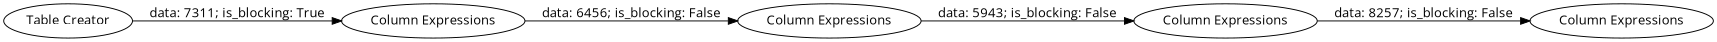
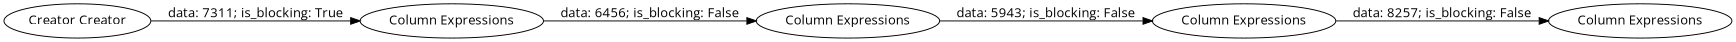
node "Table Creator": label "Table Creator" -> "Creator Creator"
